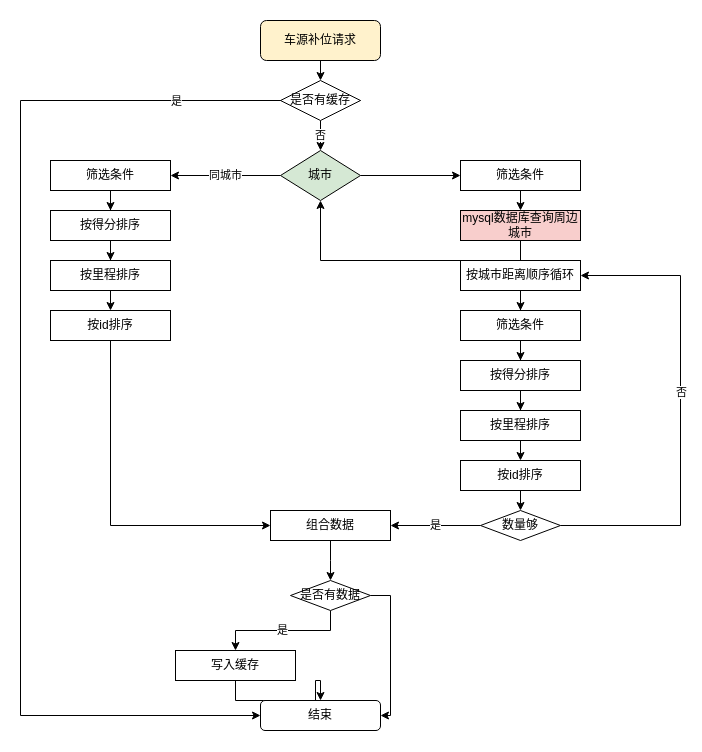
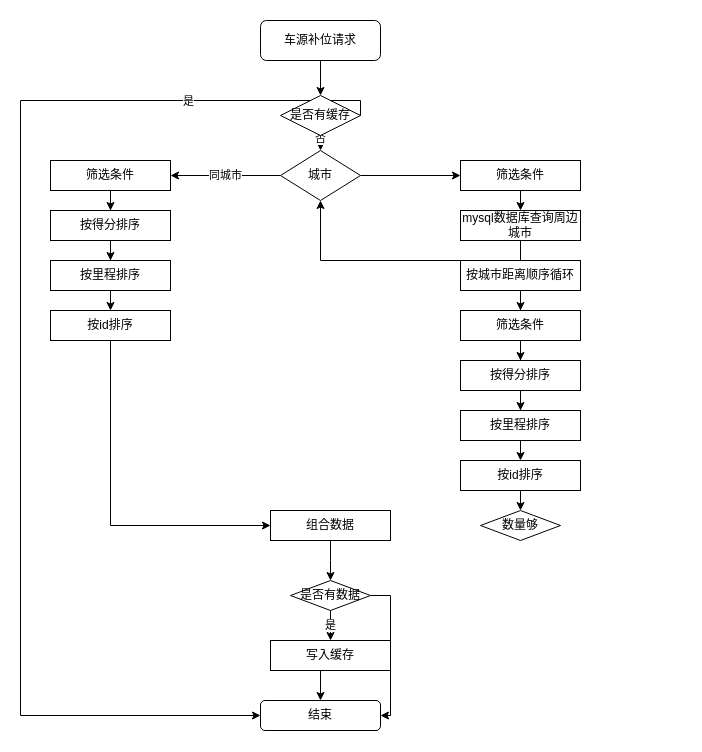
node "车源补位请求": fillcolor #fff2cc -> #ffffff
node "是否有缓存": moved (321, 101) -> (321, 116)
node "城市": fillcolor #d5e8d4 -> #ffffff
node "mysql数据库查询周边城市": fillcolor #f8cecc -> #ffffff
edge "数量够" -> "按城市距离顺序循环": removed, label "否"
edge "数量够" -> "组合数据": removed, label "是"
node "写入缓存": moved (236, 666) -> (331, 656)
